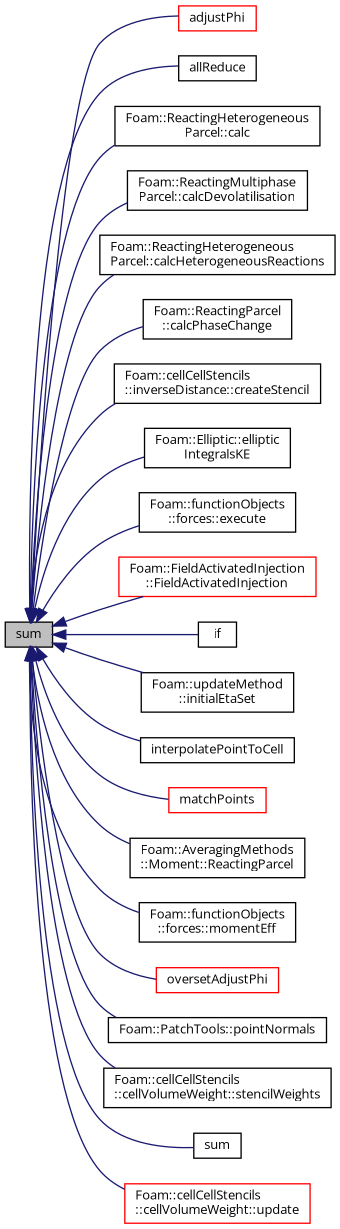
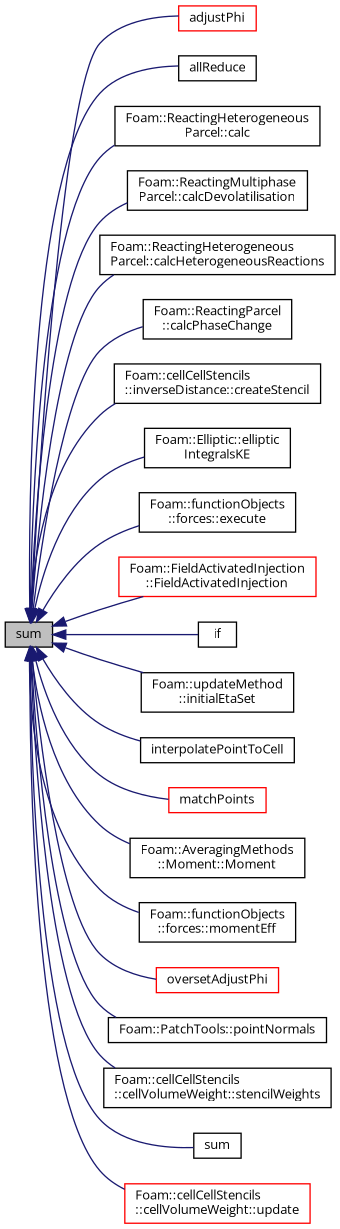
node "Foam::AveragingMethods ::Moment::ReactingParcel": label "Foam::AveragingMethods ::Moment::ReactingParcel" -> "Foam::AveragingMethods ::Moment::Moment"
